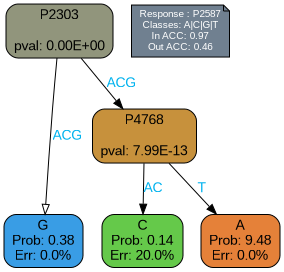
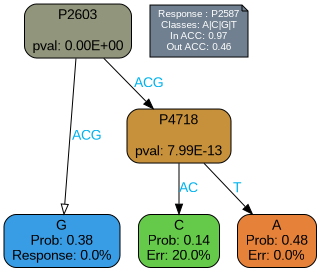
node "P2303 pval: 0.00E+00": label "P2303 pval: 0.00E+00" -> "P2603 pval: 0.00E+00"
node "P4768 pval: 7.99E-13": label "P4768 pval: 7.99E-13" -> "P4718 pval: 7.99E-13"
node "G Prob: 0.38 Err: 0.0%": label "G Prob: 0.38 Err: 0.0%" -> "G Prob: 0.38 Response: 0.0%"
node "A Prob: 9.48 Err: 0.0%": label "A Prob: 9.48 Err: 0.0%" -> "A Prob: 0.48 Err: 0.0%"
